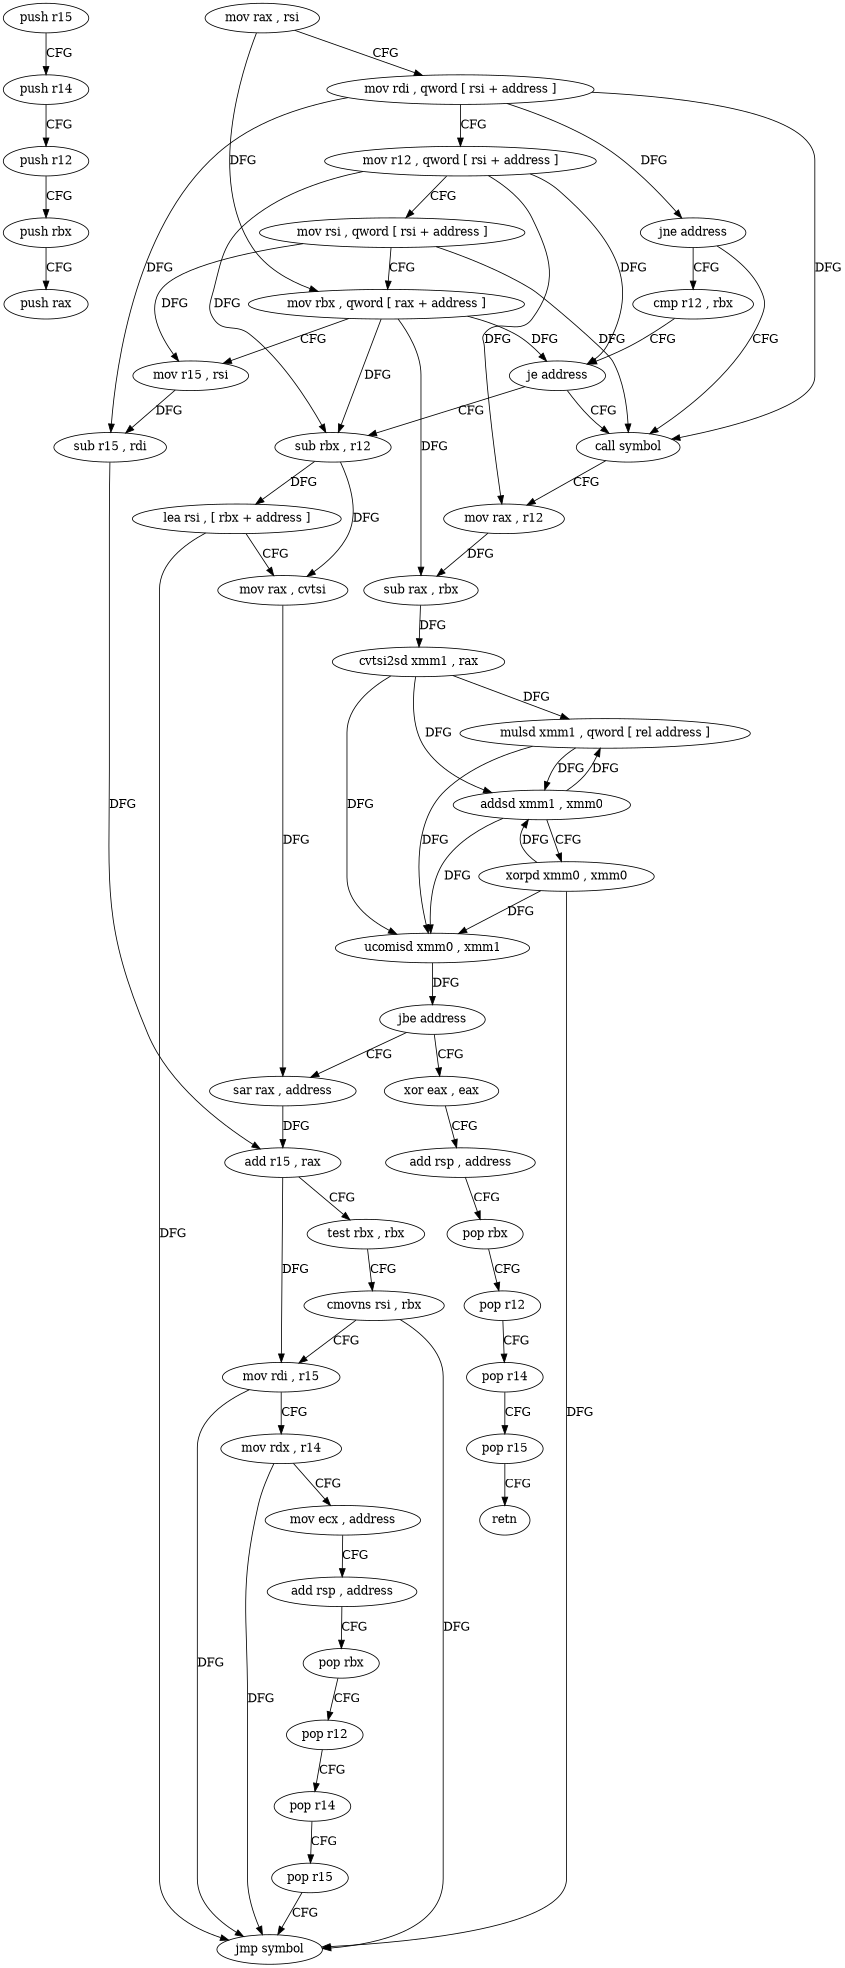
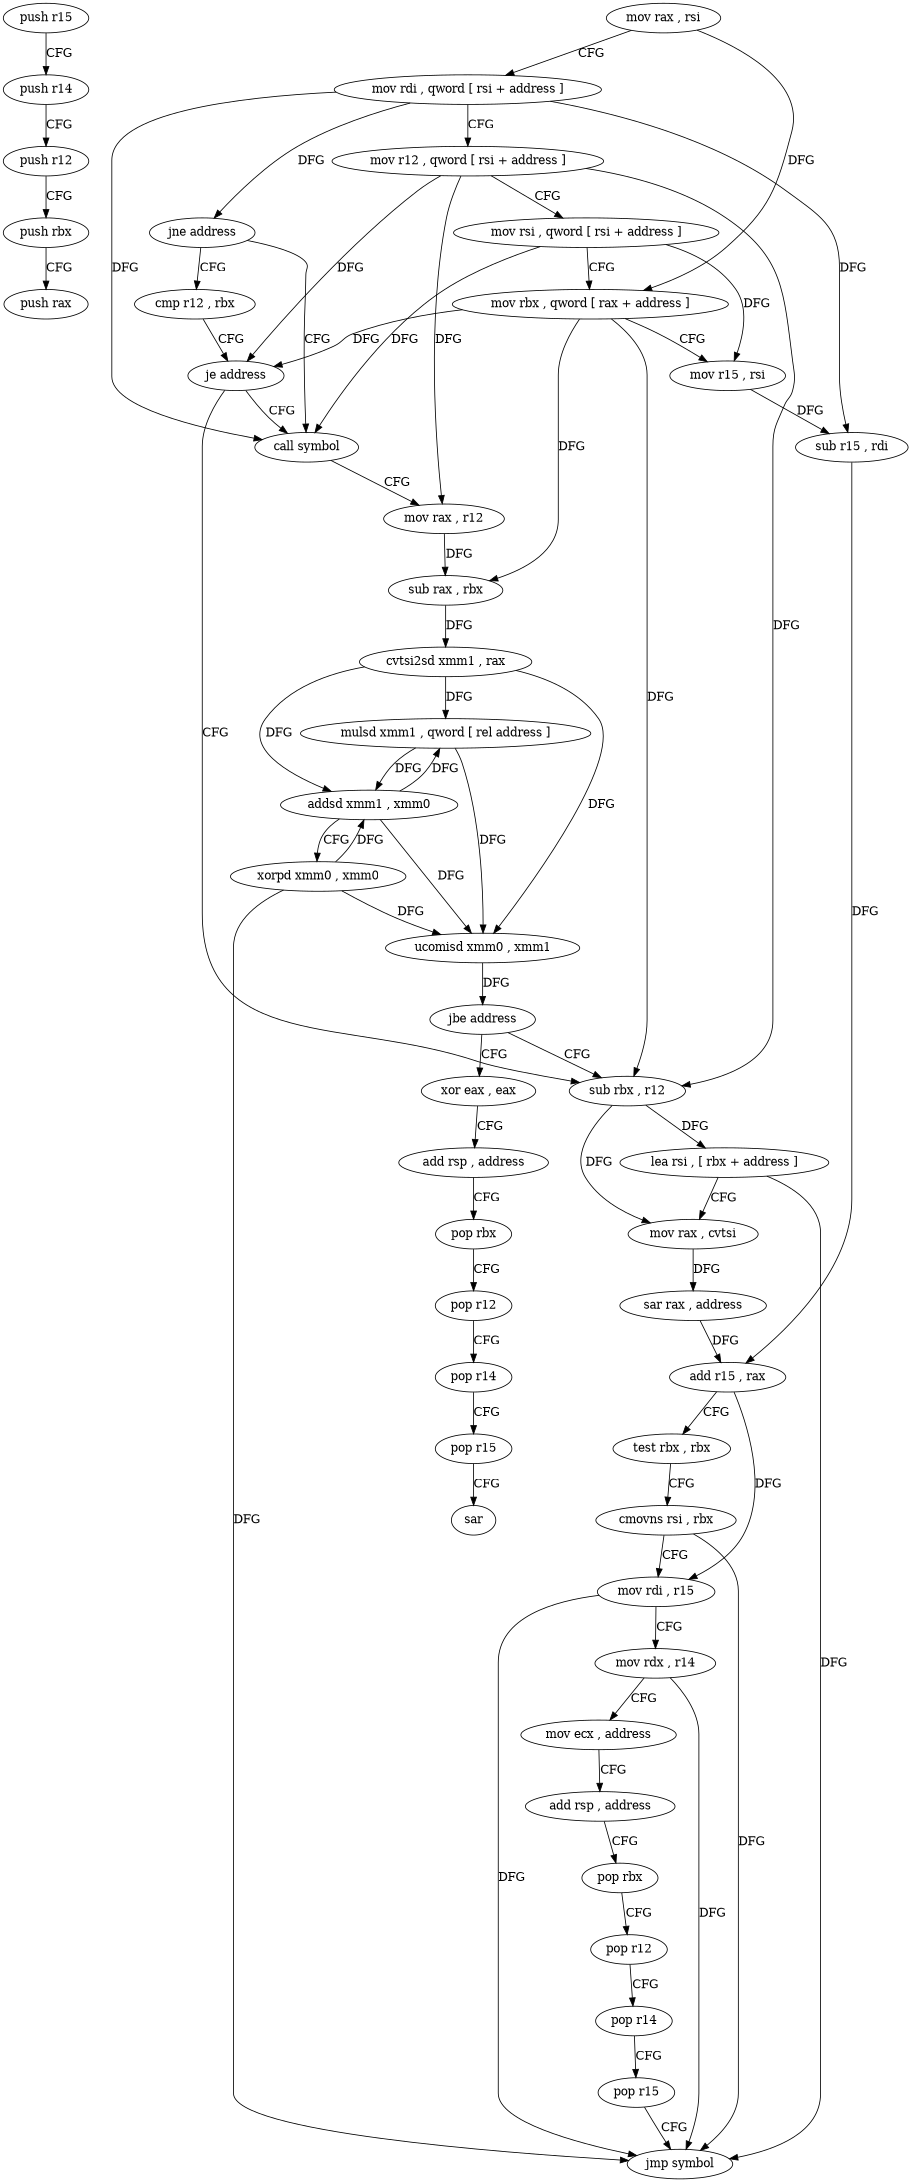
edge "jbe address" -> "sar rax , address": now "jbe address" -> "sub rbx , r12"
node "retn": label "retn" -> "sar"
